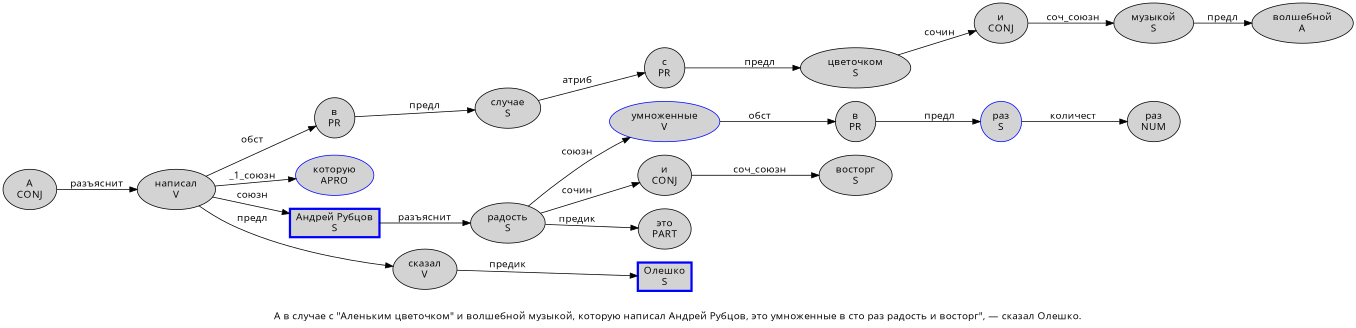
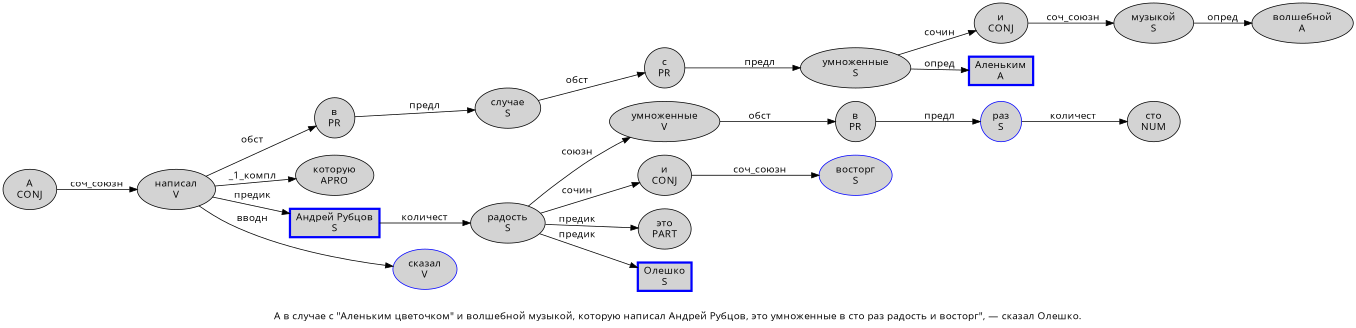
edge "музыкой S" -> "волшебной A": label "предл" -> "опред"
node "цветочком S": label "цветочком S" -> "умноженные S"
node "Аленьким A": added
edge "случае S" -> "с PR": label "атриб" -> "обст"
node "умноженные V": color blue -> black
node "раз NUM": label "раз NUM" -> "сто NUM"
node "которую APRO": color blue -> black
node "восторг S": color black -> blue
edge "написал V" -> "которую APRO": label "_1_союзн" -> "_1_компл"
edge "А CONJ" -> "написал V": label "разъяснит" -> "соч_союзн"
edge "написал V" -> "Андрей Рубцов S": label "союзн" -> "предик"
edge "Андрей Рубцов S" -> "радость S": label "разъяснит" -> "количест"
edge "написал V" -> "сказал V": label "предл" -> "вводн"
node "сказал V": color black -> blue
edge "сказал V" -> "Олешко S": now "радость S" -> "Олешко S"
